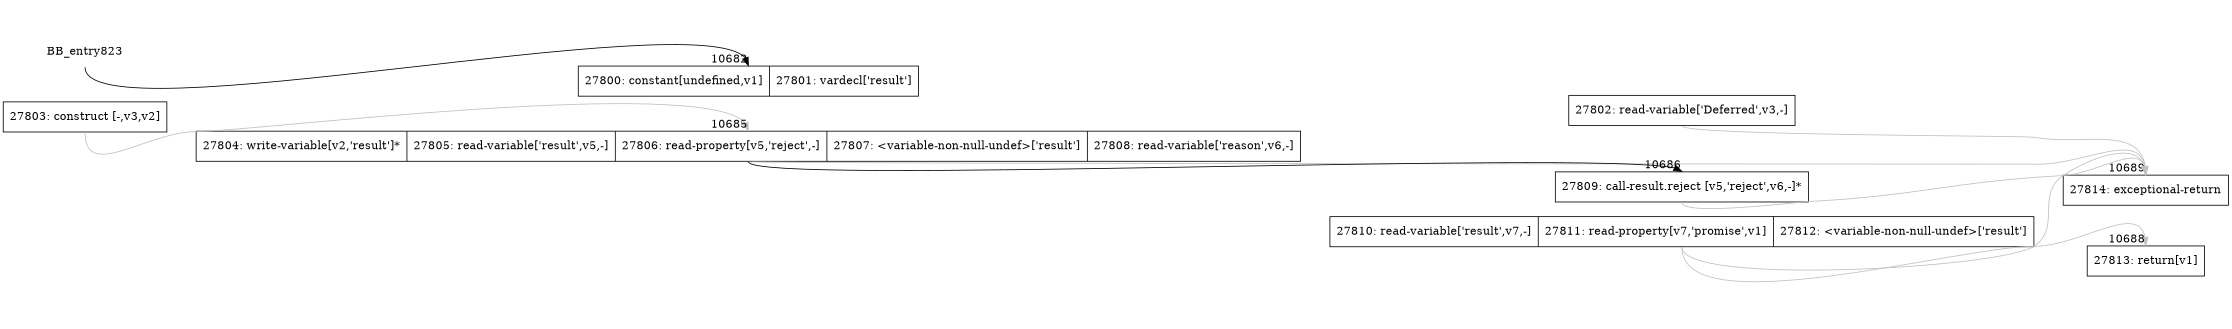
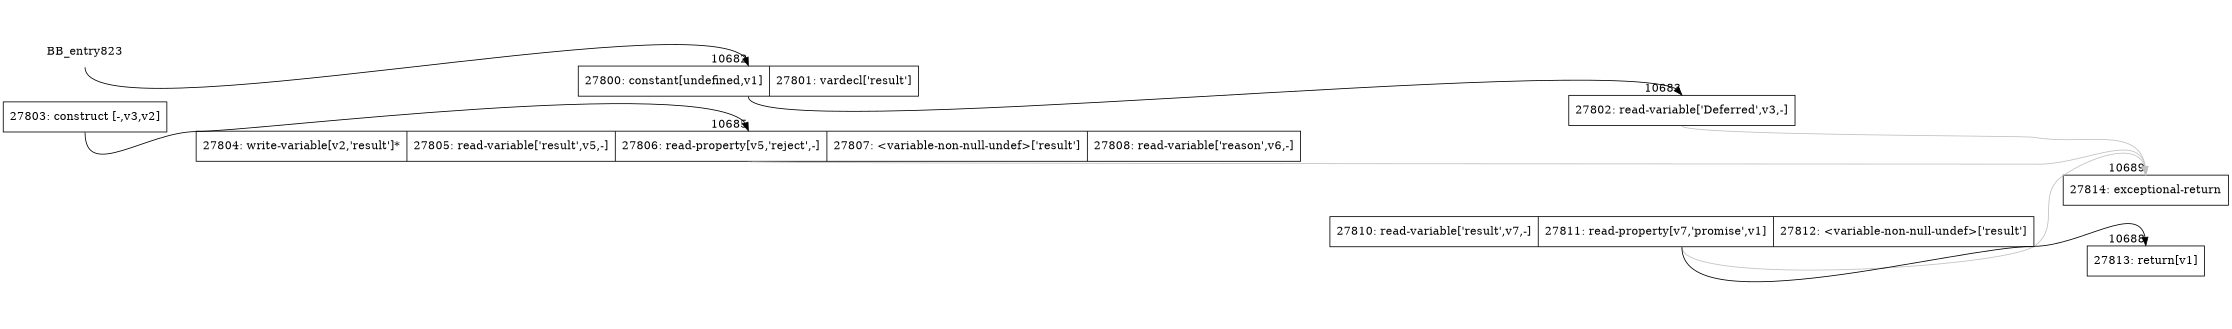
edge "27800: constant[undefined,v1]" -> "27802: read-variable['Deferred',v3,-]": added
edge "27803: construct [-,v3,v2]" -> "27804: write-variable[v2,'result']*": color gray -> black
node "27809: call-result.reject [v5,'reject',v6,-]*": removed
edge "27810: read-variable['result',v7,-]" -> "27813: return[v1]": color gray -> black
